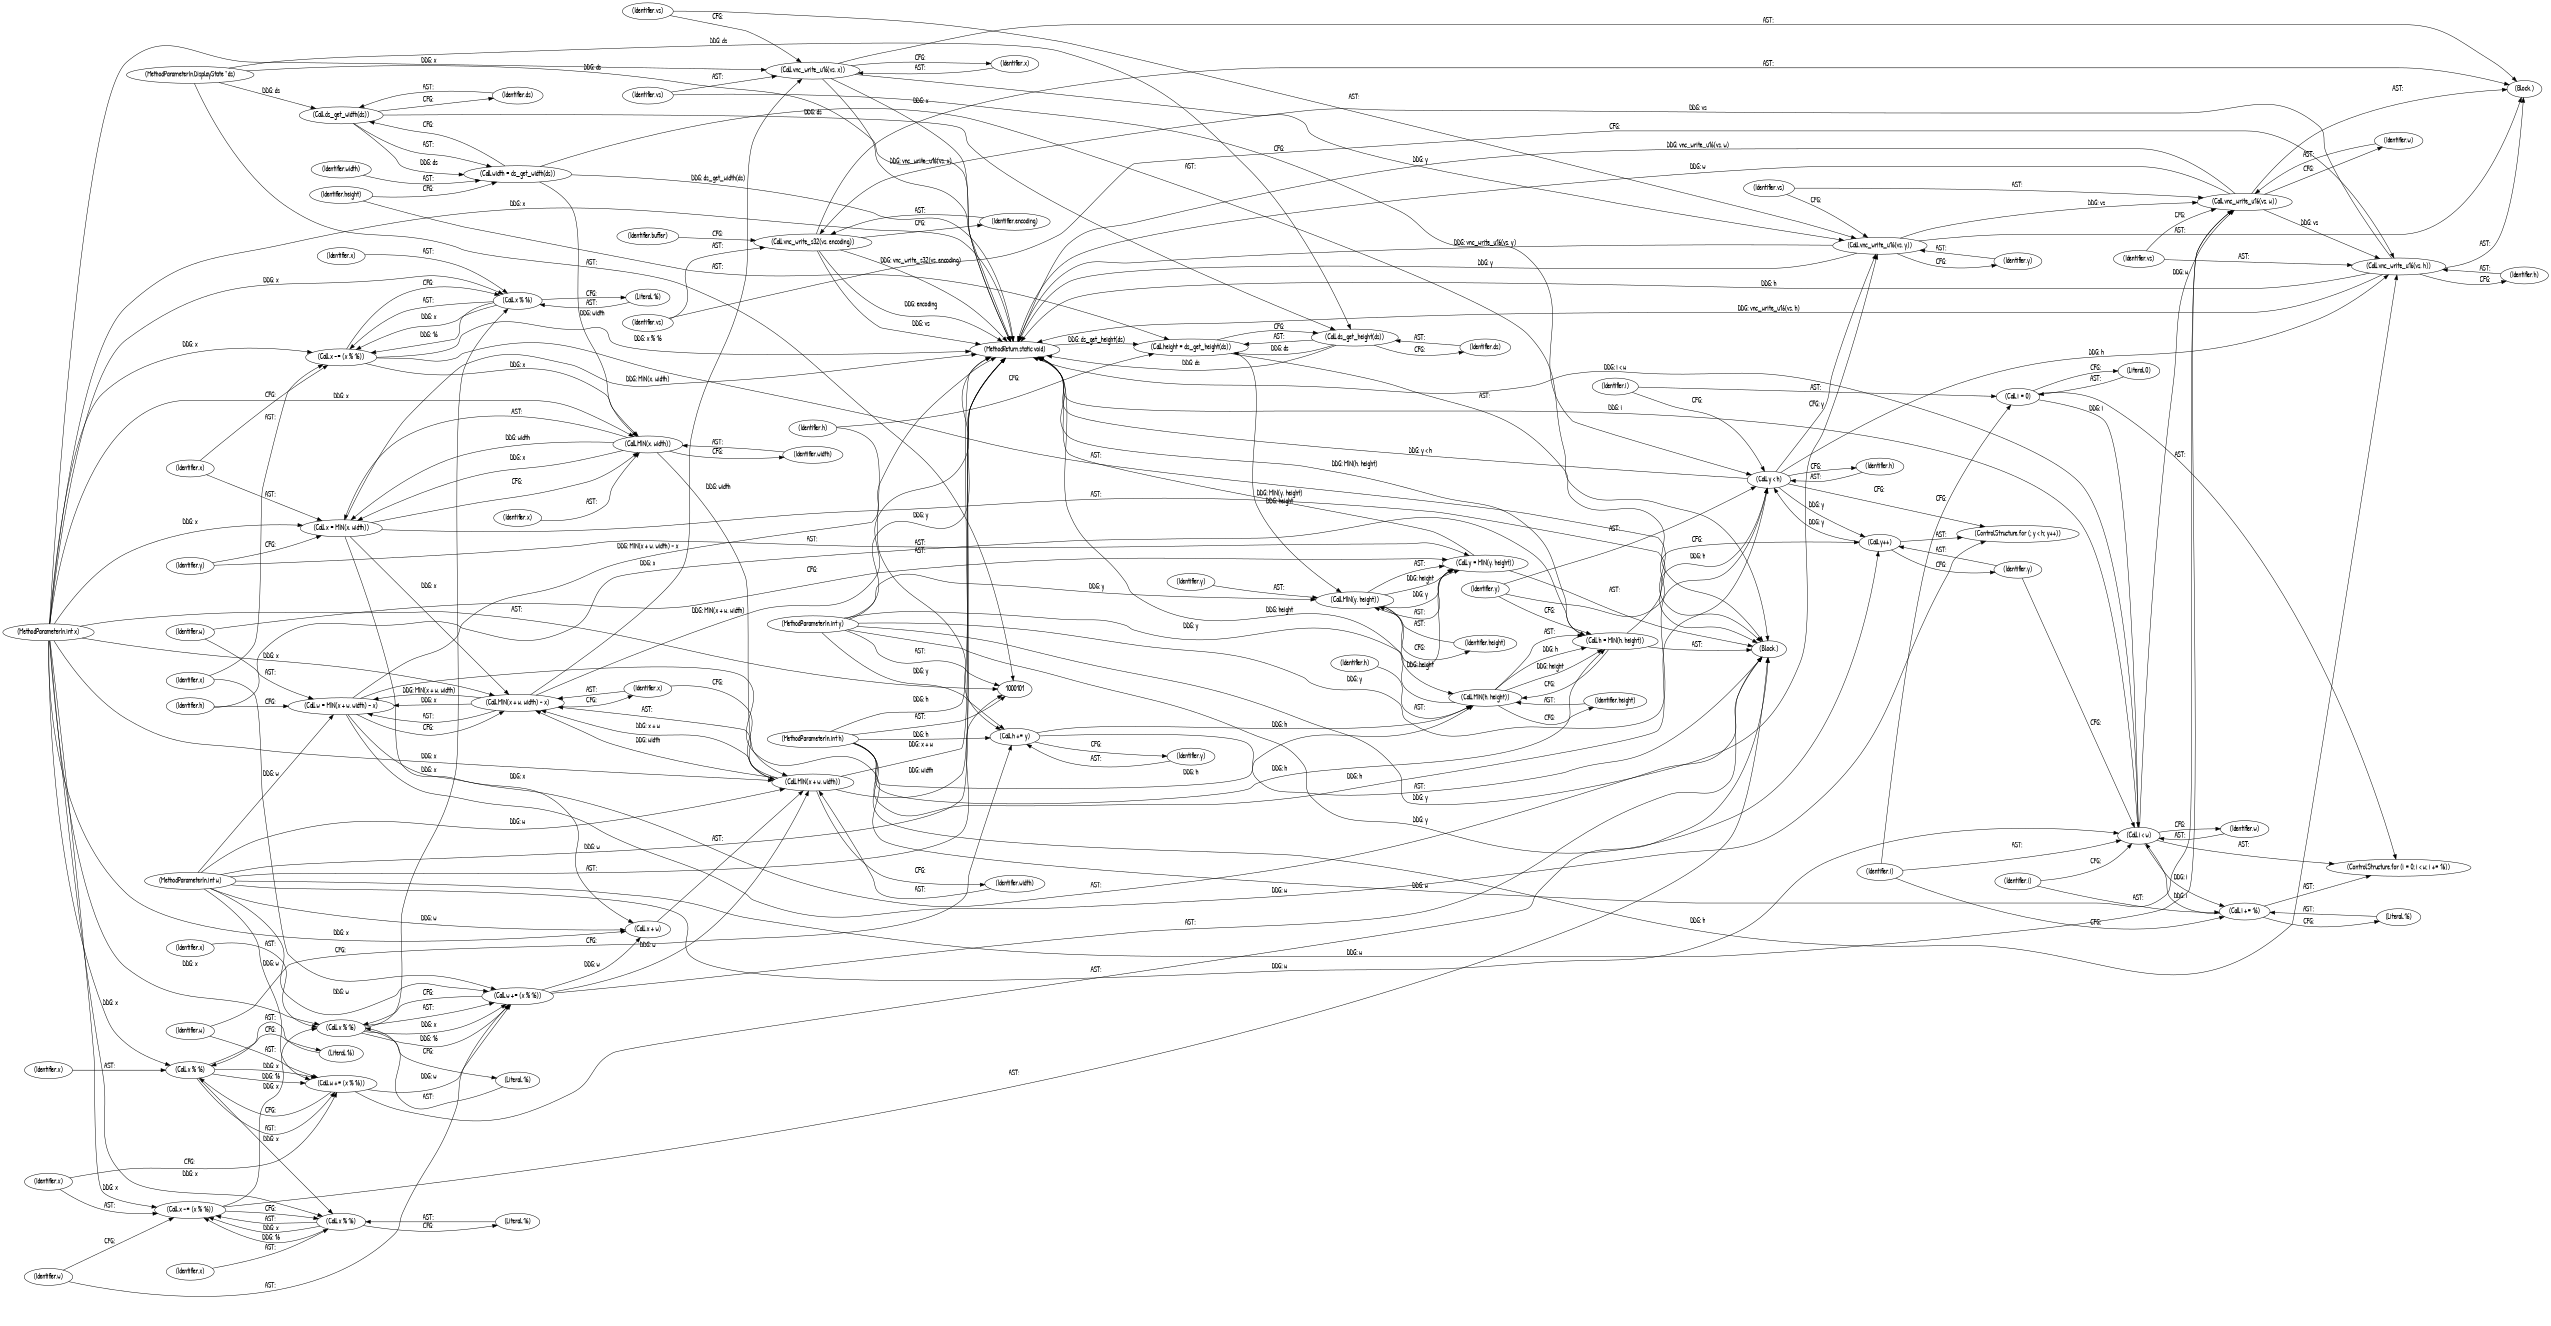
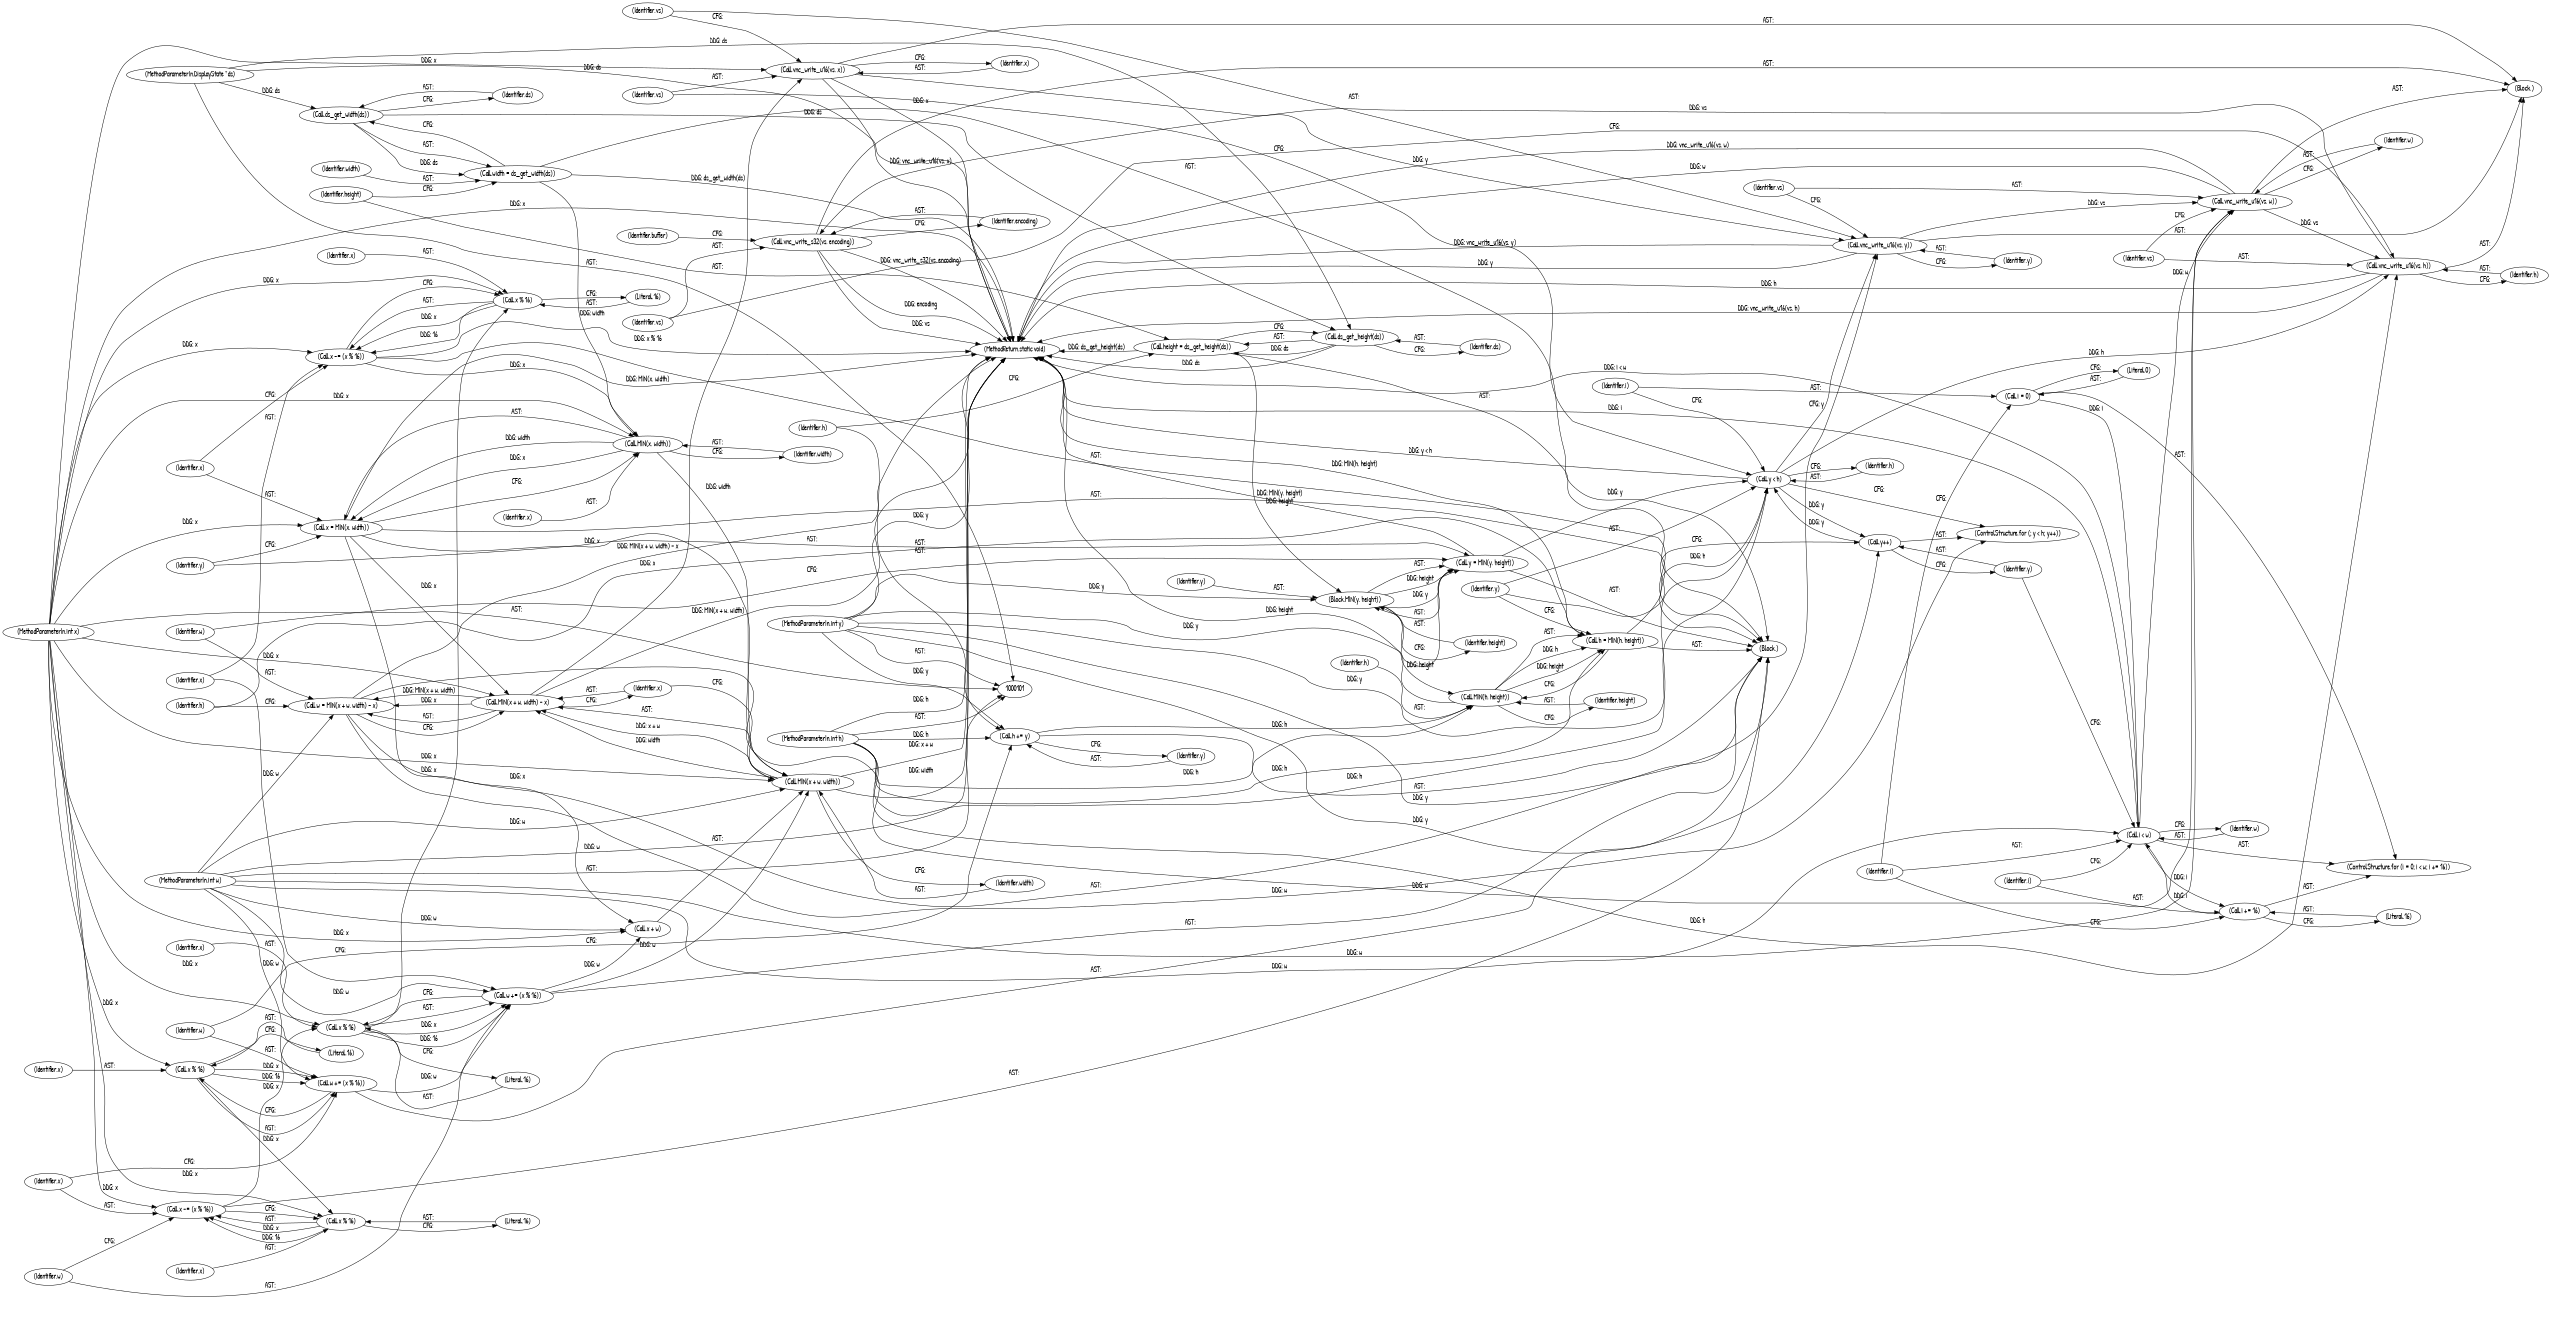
edge "(MethodReturn,static void)" -> "(Call,height = ds_get_height(ds))": reversed
edge "(Call,y = MIN(y, height))" -> "(Call,y < h)": added, label "DDG: y"
edge "(Call,x = MIN(x, width))" -> "(Call,MIN(x + w, width))": added, label "DDG: x"
node "(Call,MIN(y, height))": label "(Call,MIN(y, height))" -> "(Block,MIN(y, height))"
